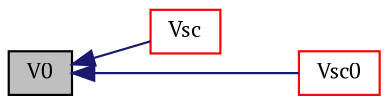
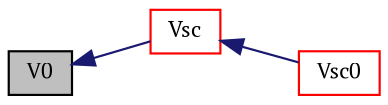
edge "Vsc0" -> "V0": now "Vsc0" -> "Vsc"
